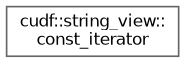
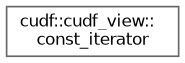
node "cudf::string_view:: const_iterator": label "cudf::string_view:: const_iterator" -> "cudf::cudf_view:: const_iterator"
